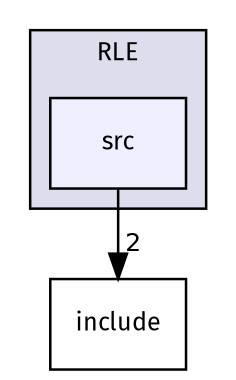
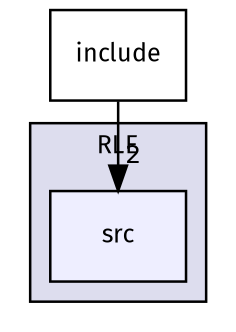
edge "src" -> "include": reversed
